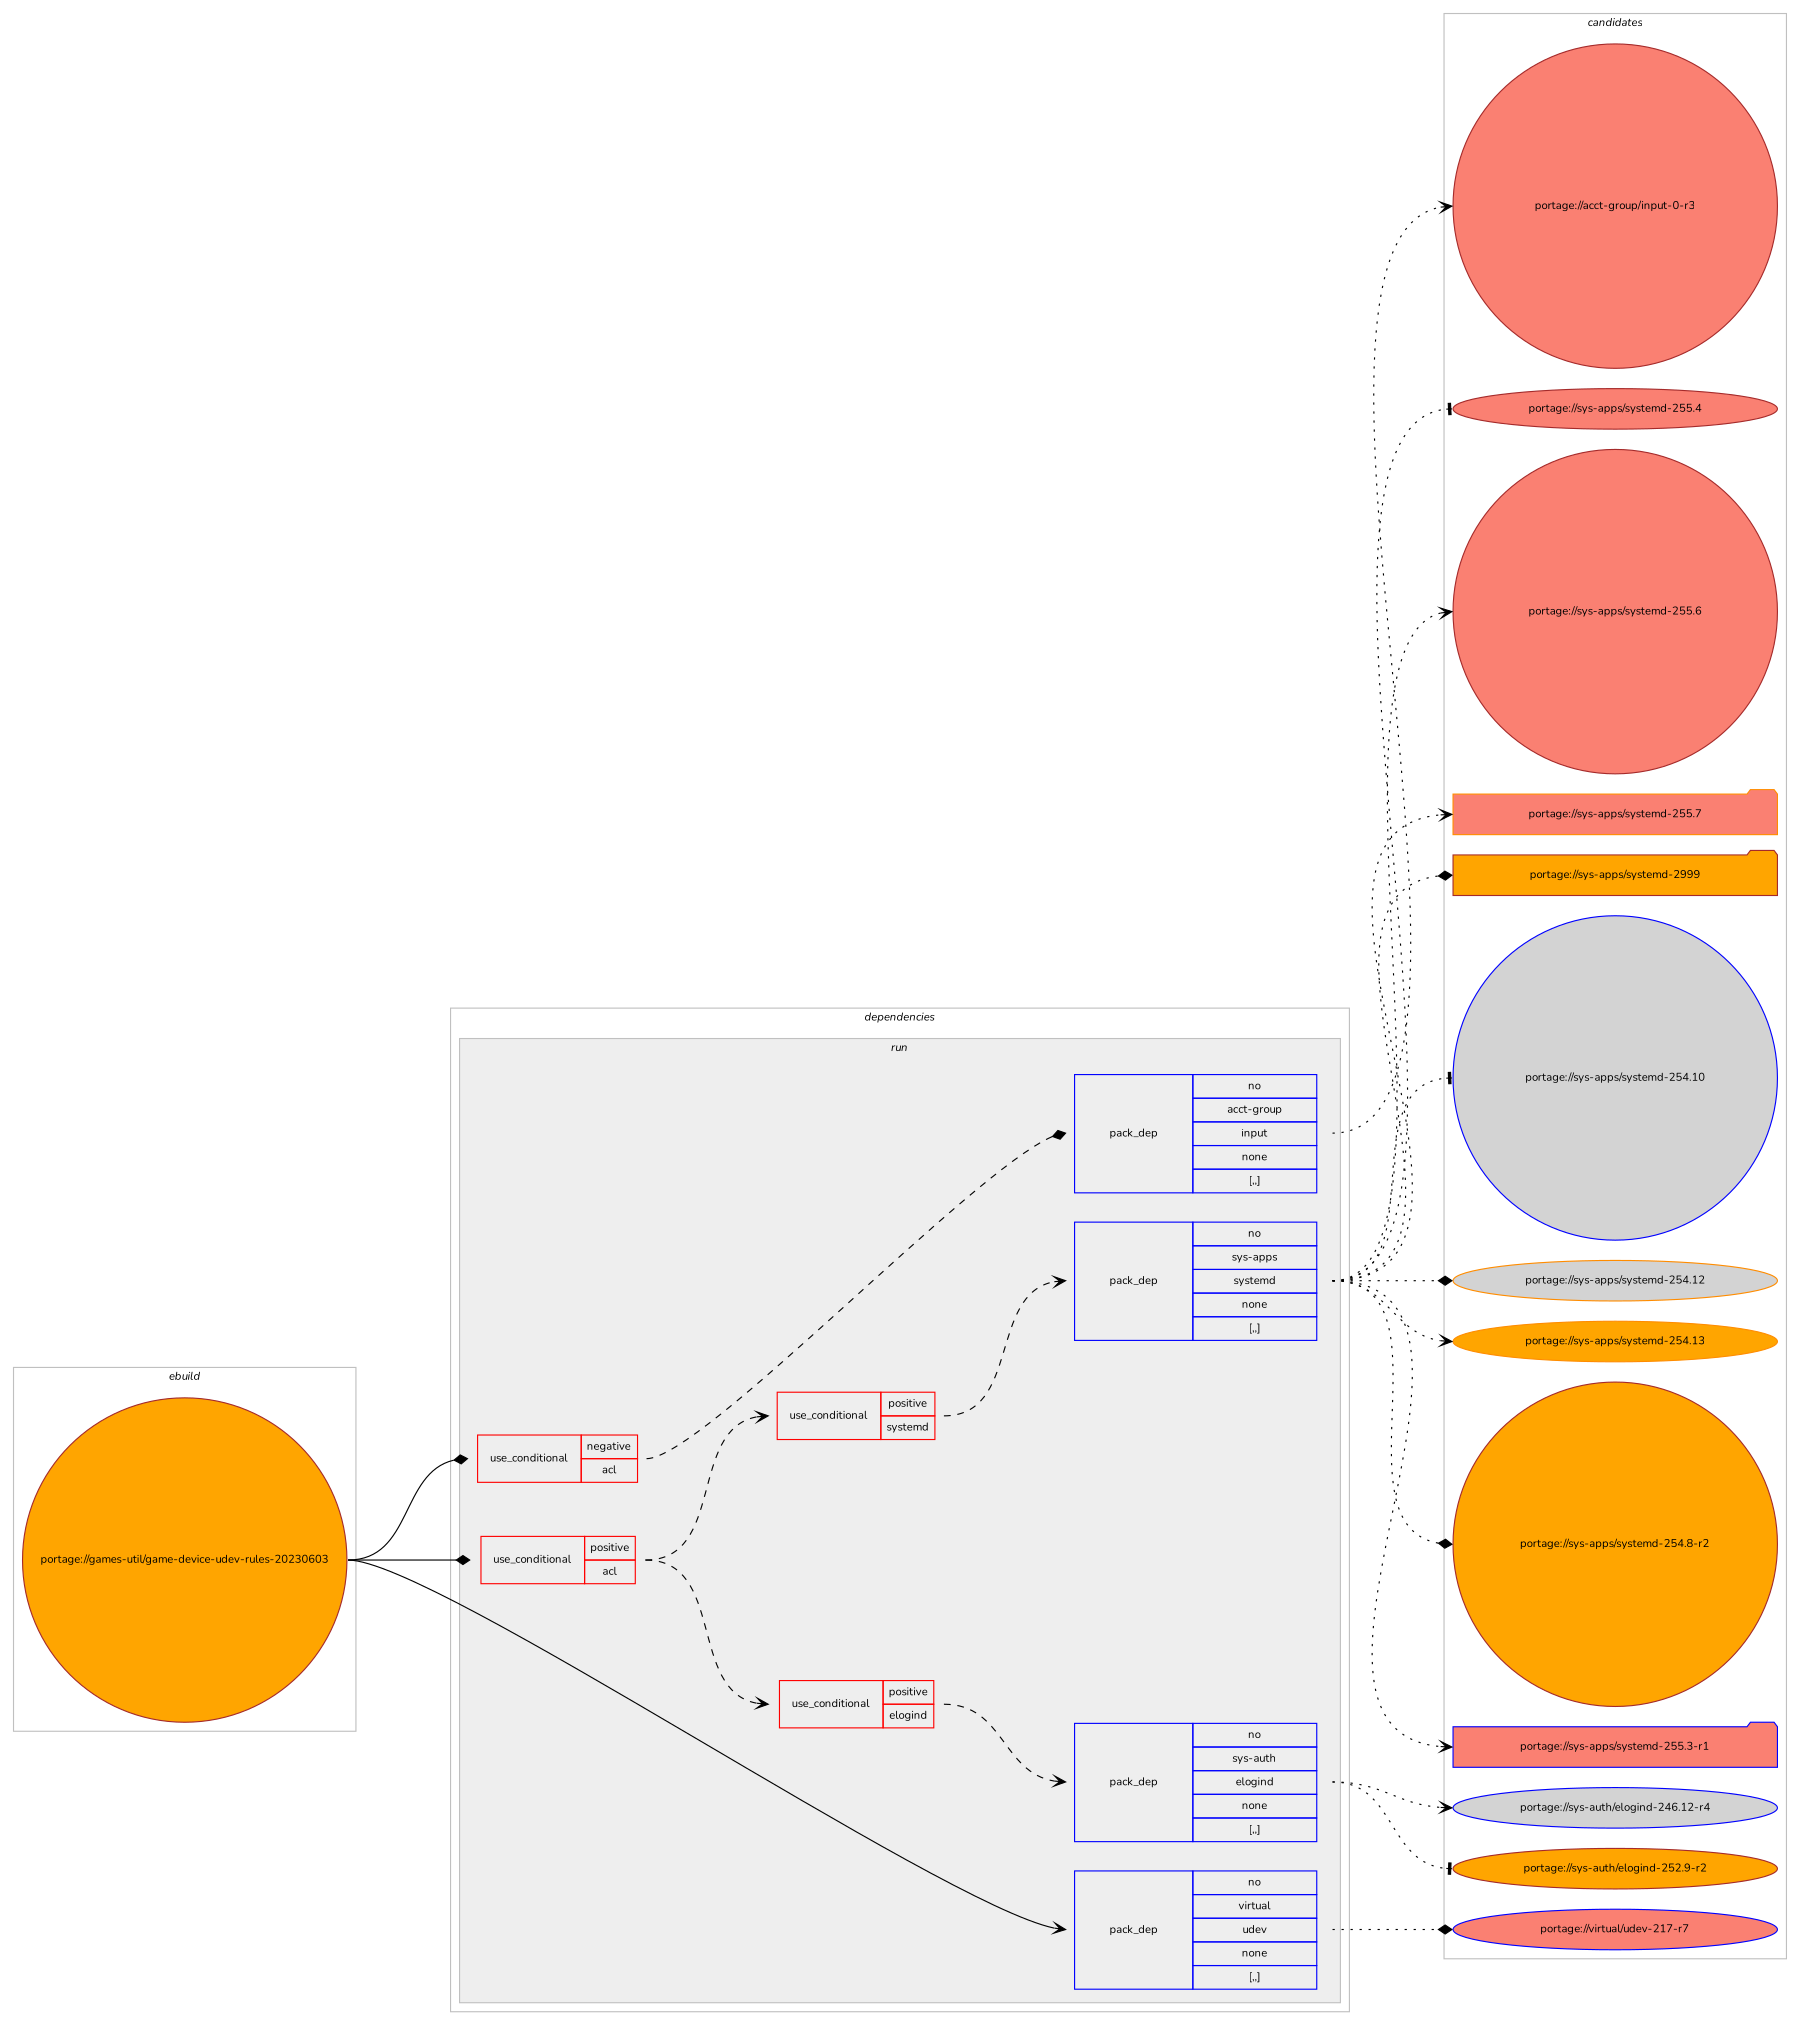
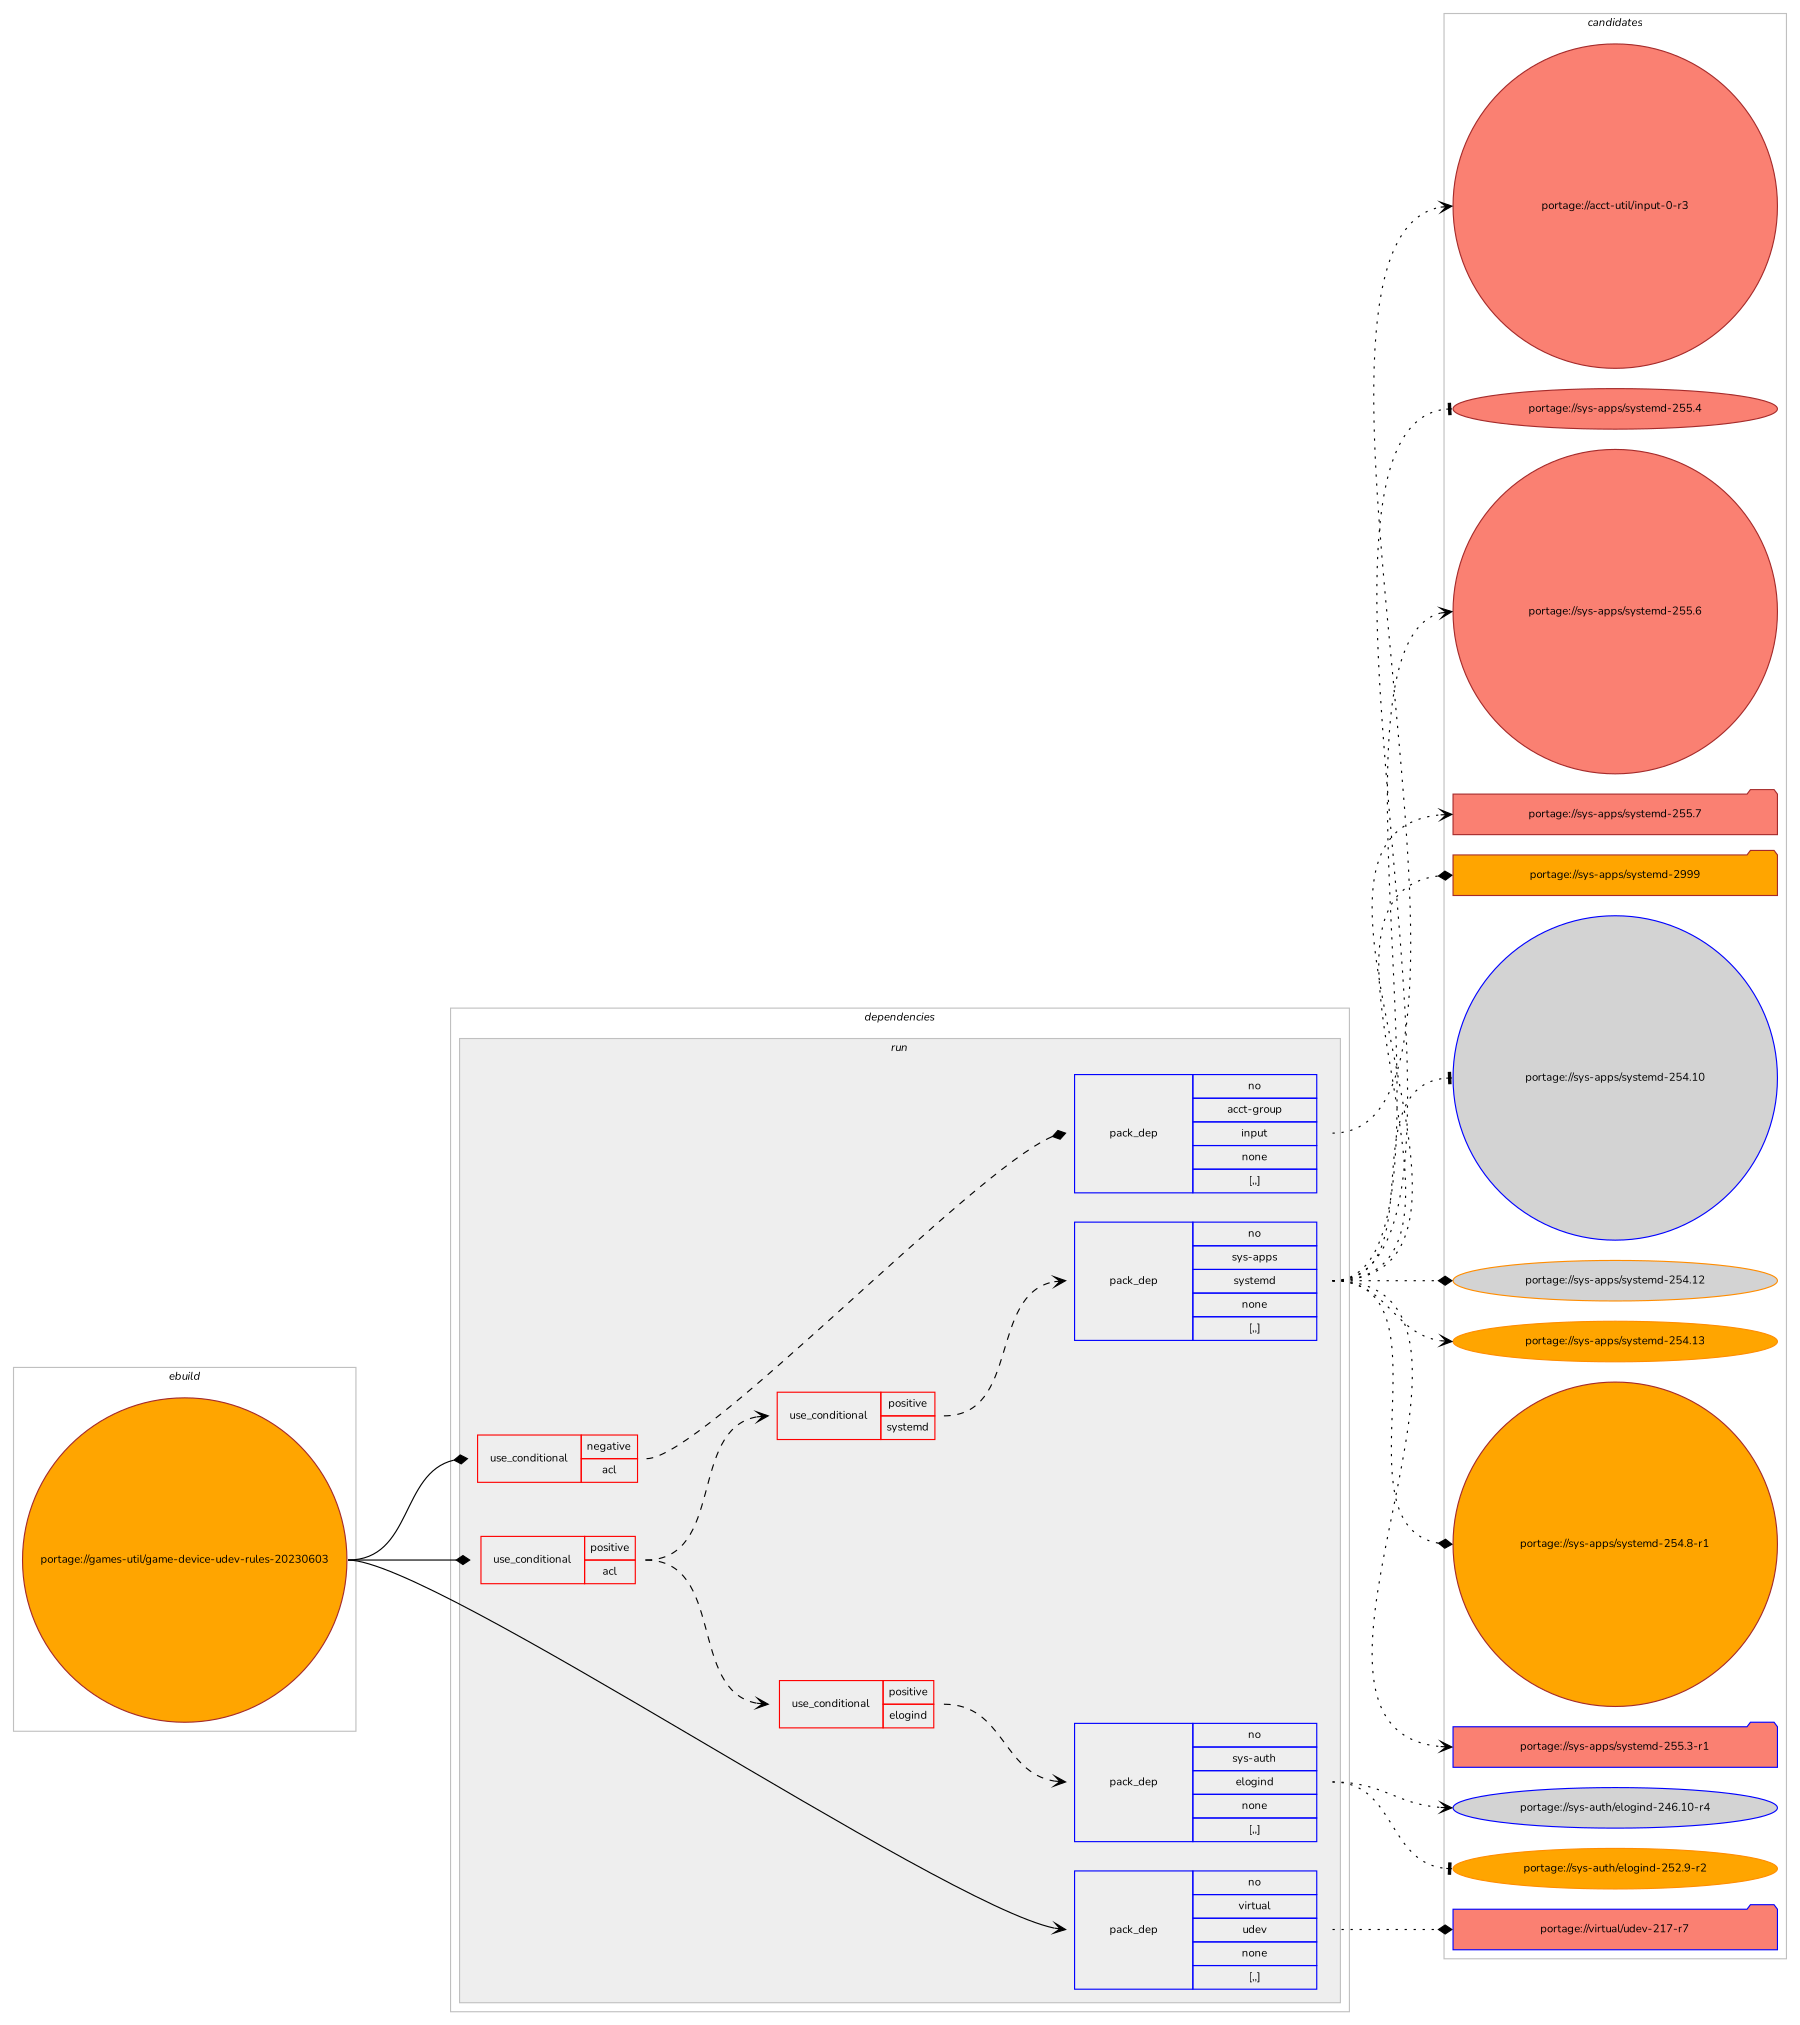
node "portage://acct-group/input-0-r3": label "portage://acct-group/input-0-r3" -> "portage://acct-util/input-0-r3"
node "portage://sys-apps/systemd-255.7": color darkorange -> brown
node "portage://sys-apps/systemd-254.8-r2": label "portage://sys-apps/systemd-254.8-r2" -> "portage://sys-apps/systemd-254.8-r1"
node "portage://sys-auth/elogind-246.12-r4": label "portage://sys-auth/elogind-246.12-r4" -> "portage://sys-auth/elogind-246.10-r4"
node "portage://sys-auth/elogind-252.9-r2": color brown -> darkorange
node "portage://virtual/udev-217-r7": shape ellipse -> folder
